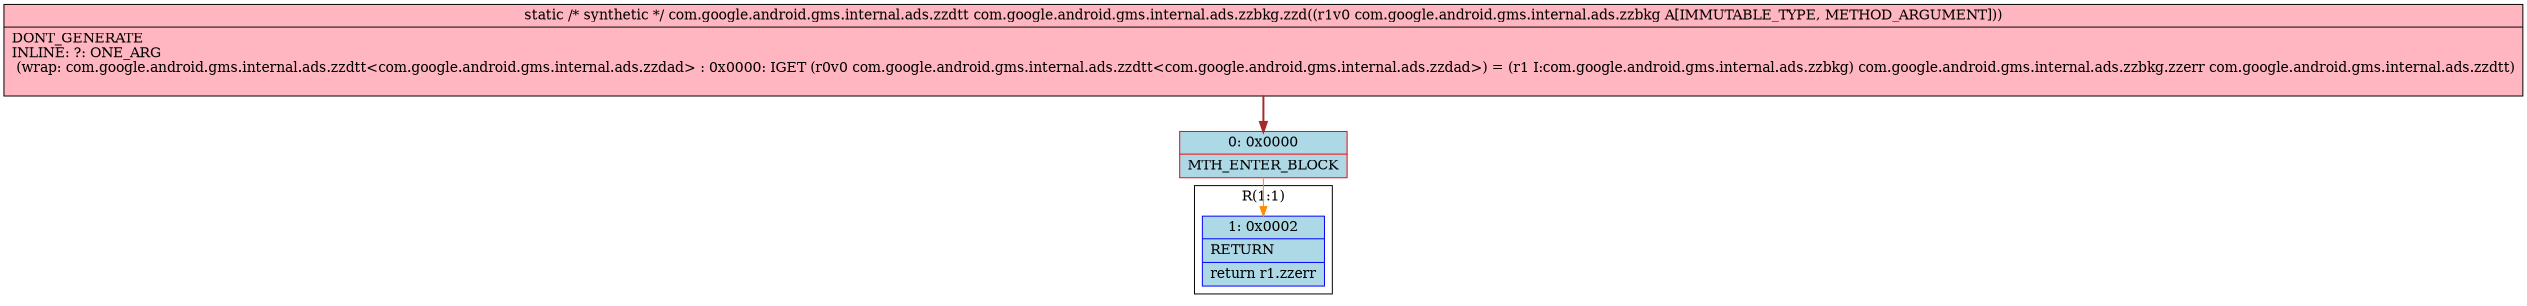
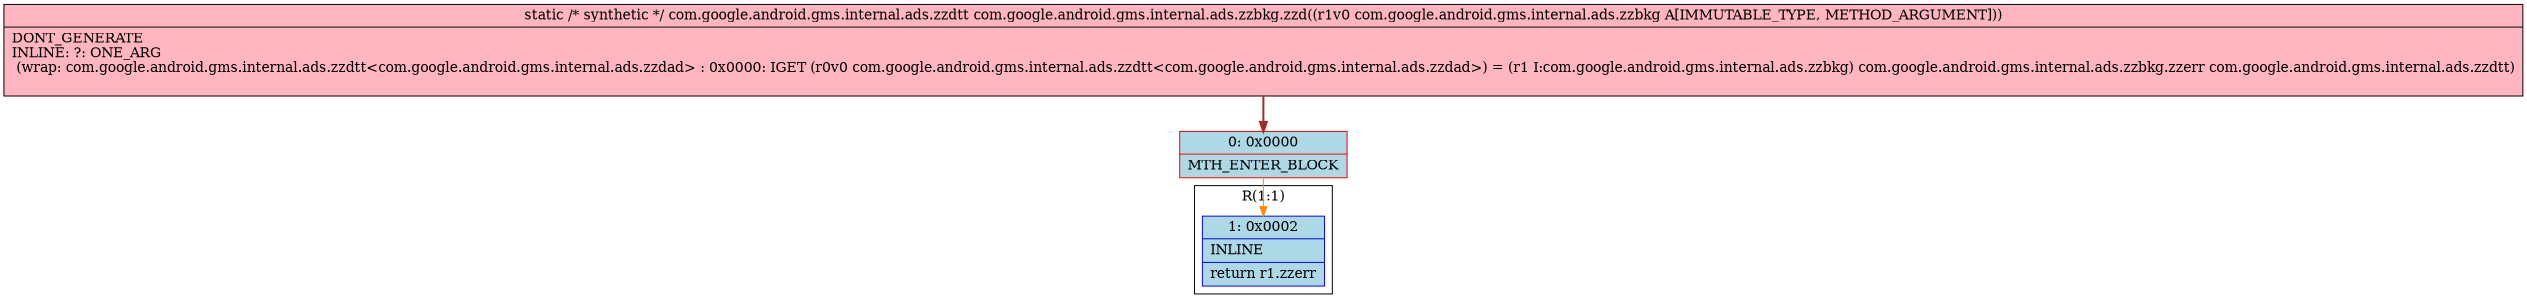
node "1: 0x0002": text "RETURN" -> "INLINE"
